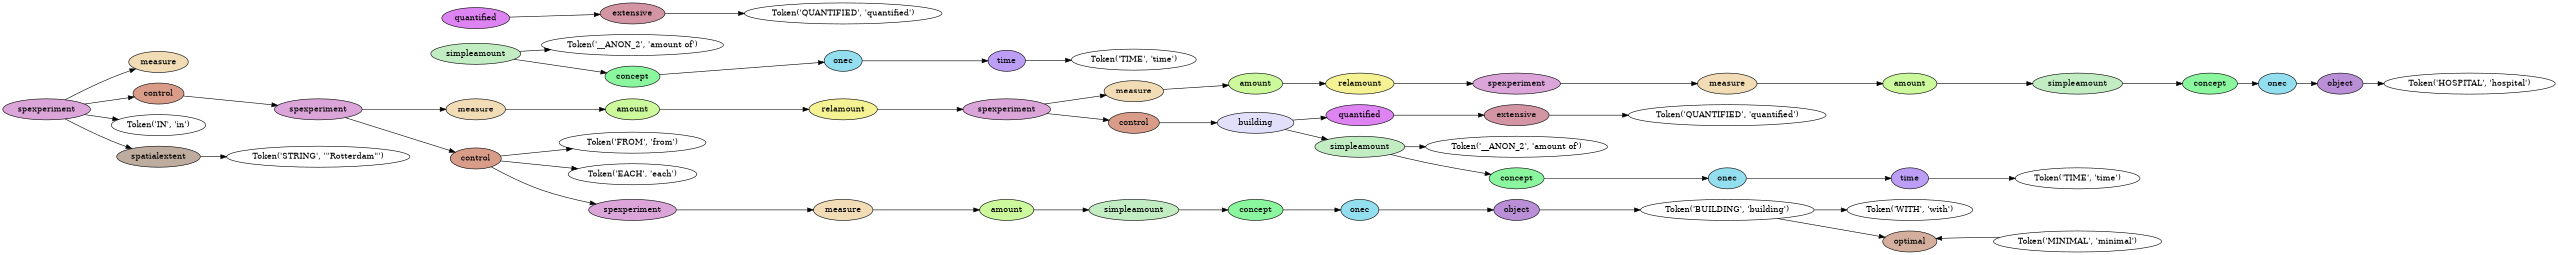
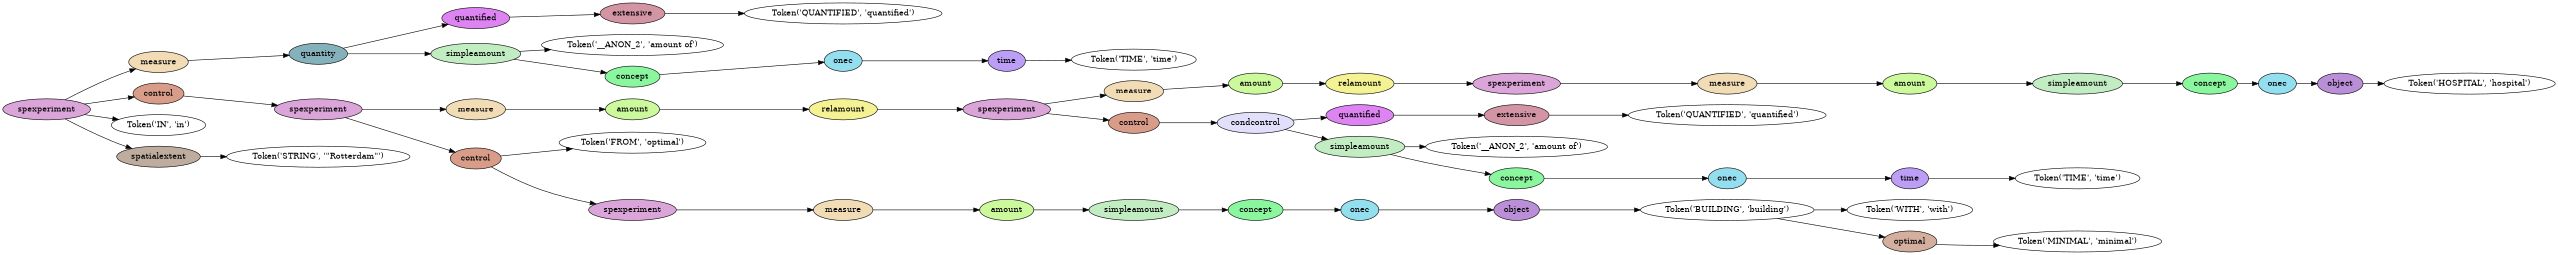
node "quantity": added
node "building": label "building" -> "condcontrol"
node "Token('FROM', 'from')": label "Token('FROM', 'from')" -> "Token('FROM', 'optimal')"
node "Token('EACH', 'each')": removed
edge "Token('MINIMAL', 'minimal')" -> "optimal": reversed
